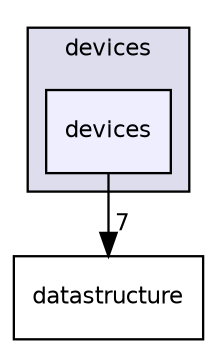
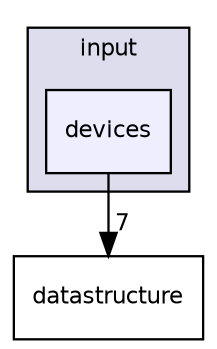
cluster "devices": label "devices" -> "input"
